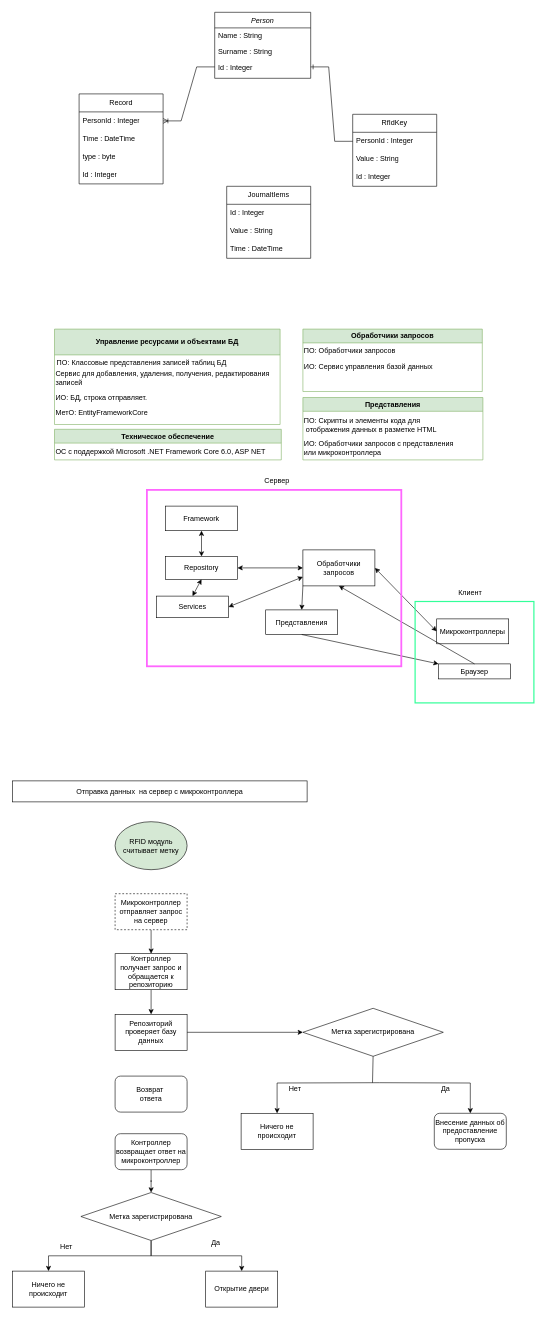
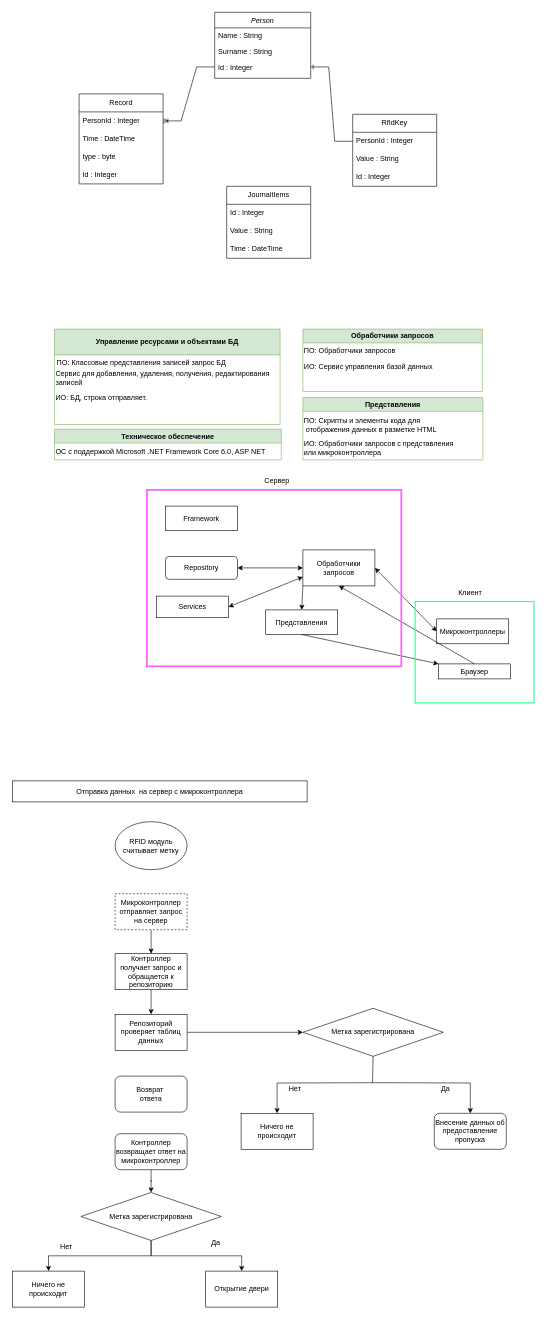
node "ПО: Классовые представления записей таблиц БД": label "ПО: Классовые представления записей таблиц БД" -> "ПО: Классовые представления записей запрос БД"
node "МетО: EntityFrameworkCore": removed
edge "Framework" -- "Repository": removed
node "Repository": shape rectangle -> rounded rectangle
edge "Repository" -- "Services": removed
node "RFID модуль считывает метку": fillcolor #d5e8d4 -> #ffffff
node "Репозиторий проверяет базу данных": label "Репозиторий проверяет базу данных" -> "Репозиторий проверяет таблиц данных"
